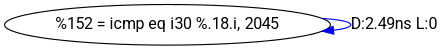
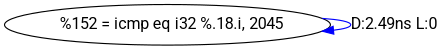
node "%152 = icmp eq i30 %.18.i, 2045": label "%152 = icmp eq i30 %.18.i, 2045" -> "%152 = icmp eq i32 %.18.i, 2045"
